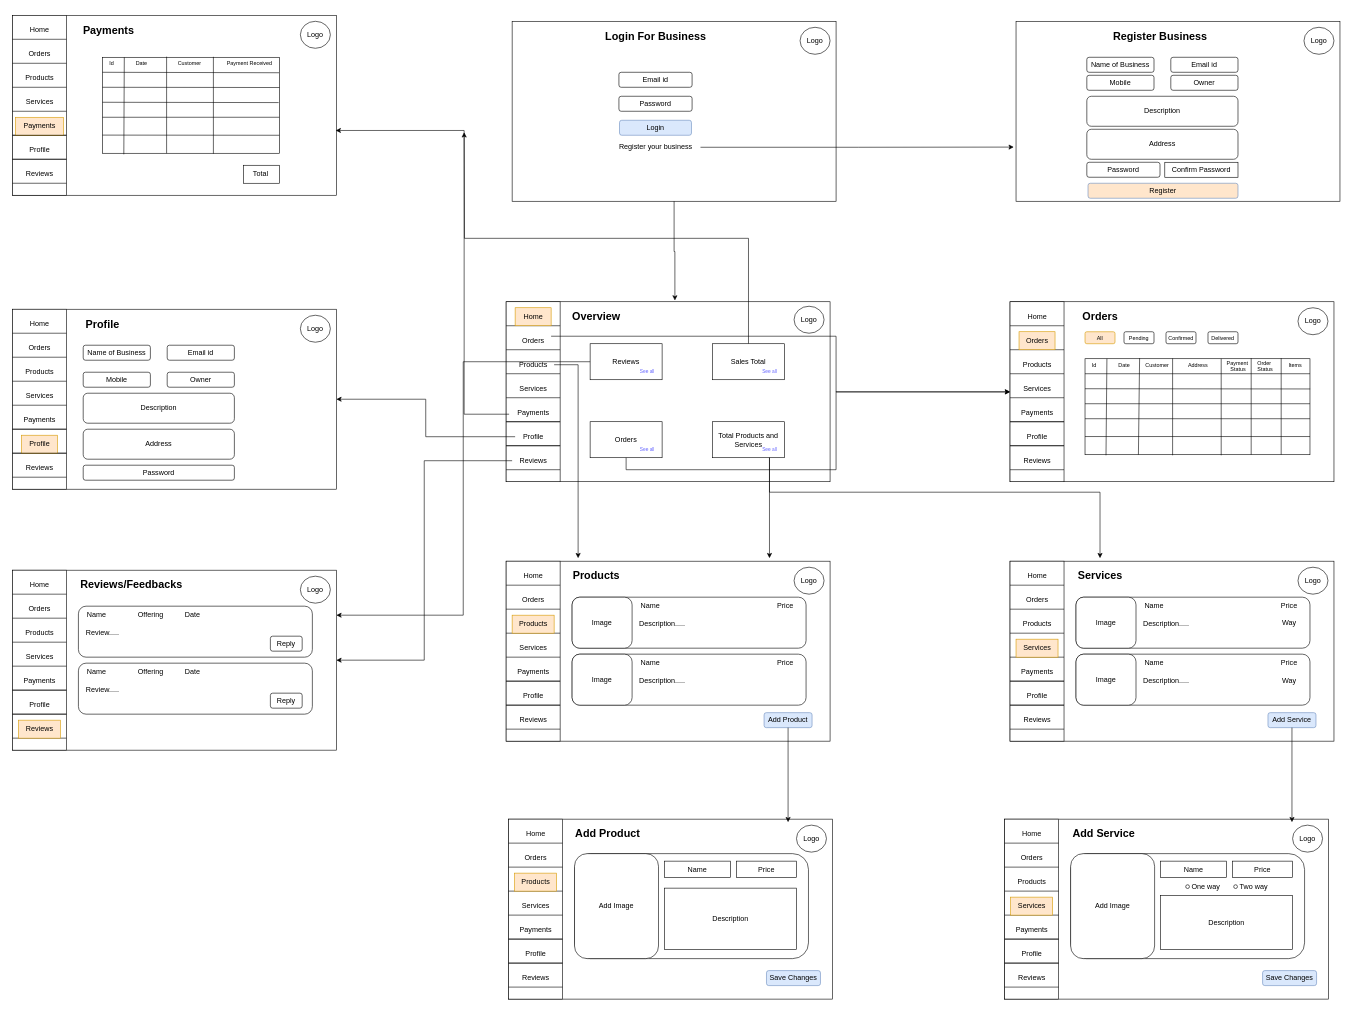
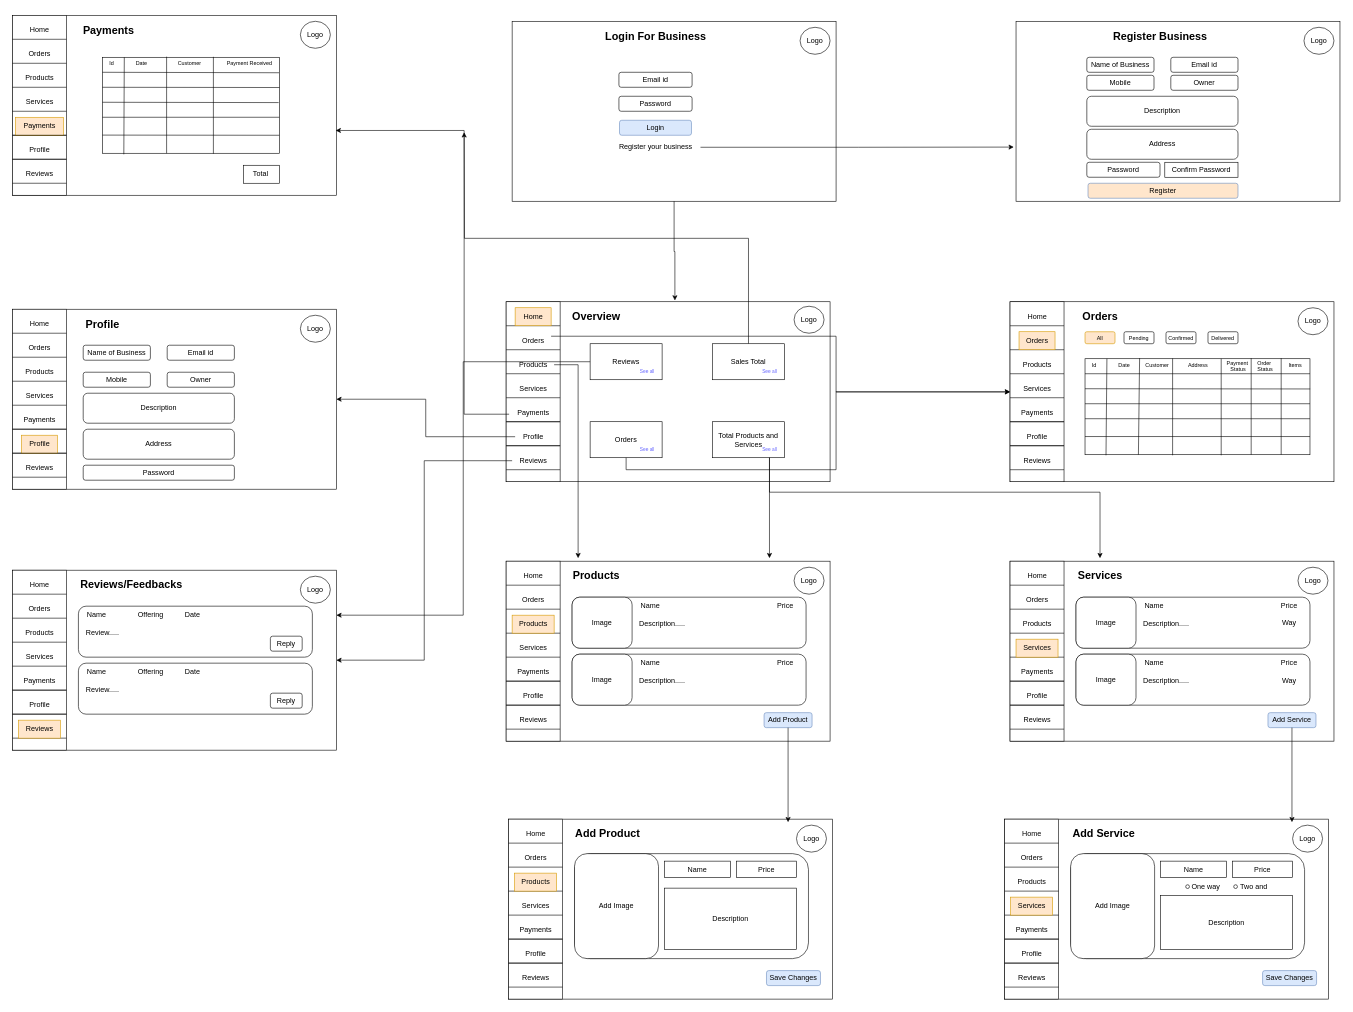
node "Two way": label "Two way" -> "Two and"
